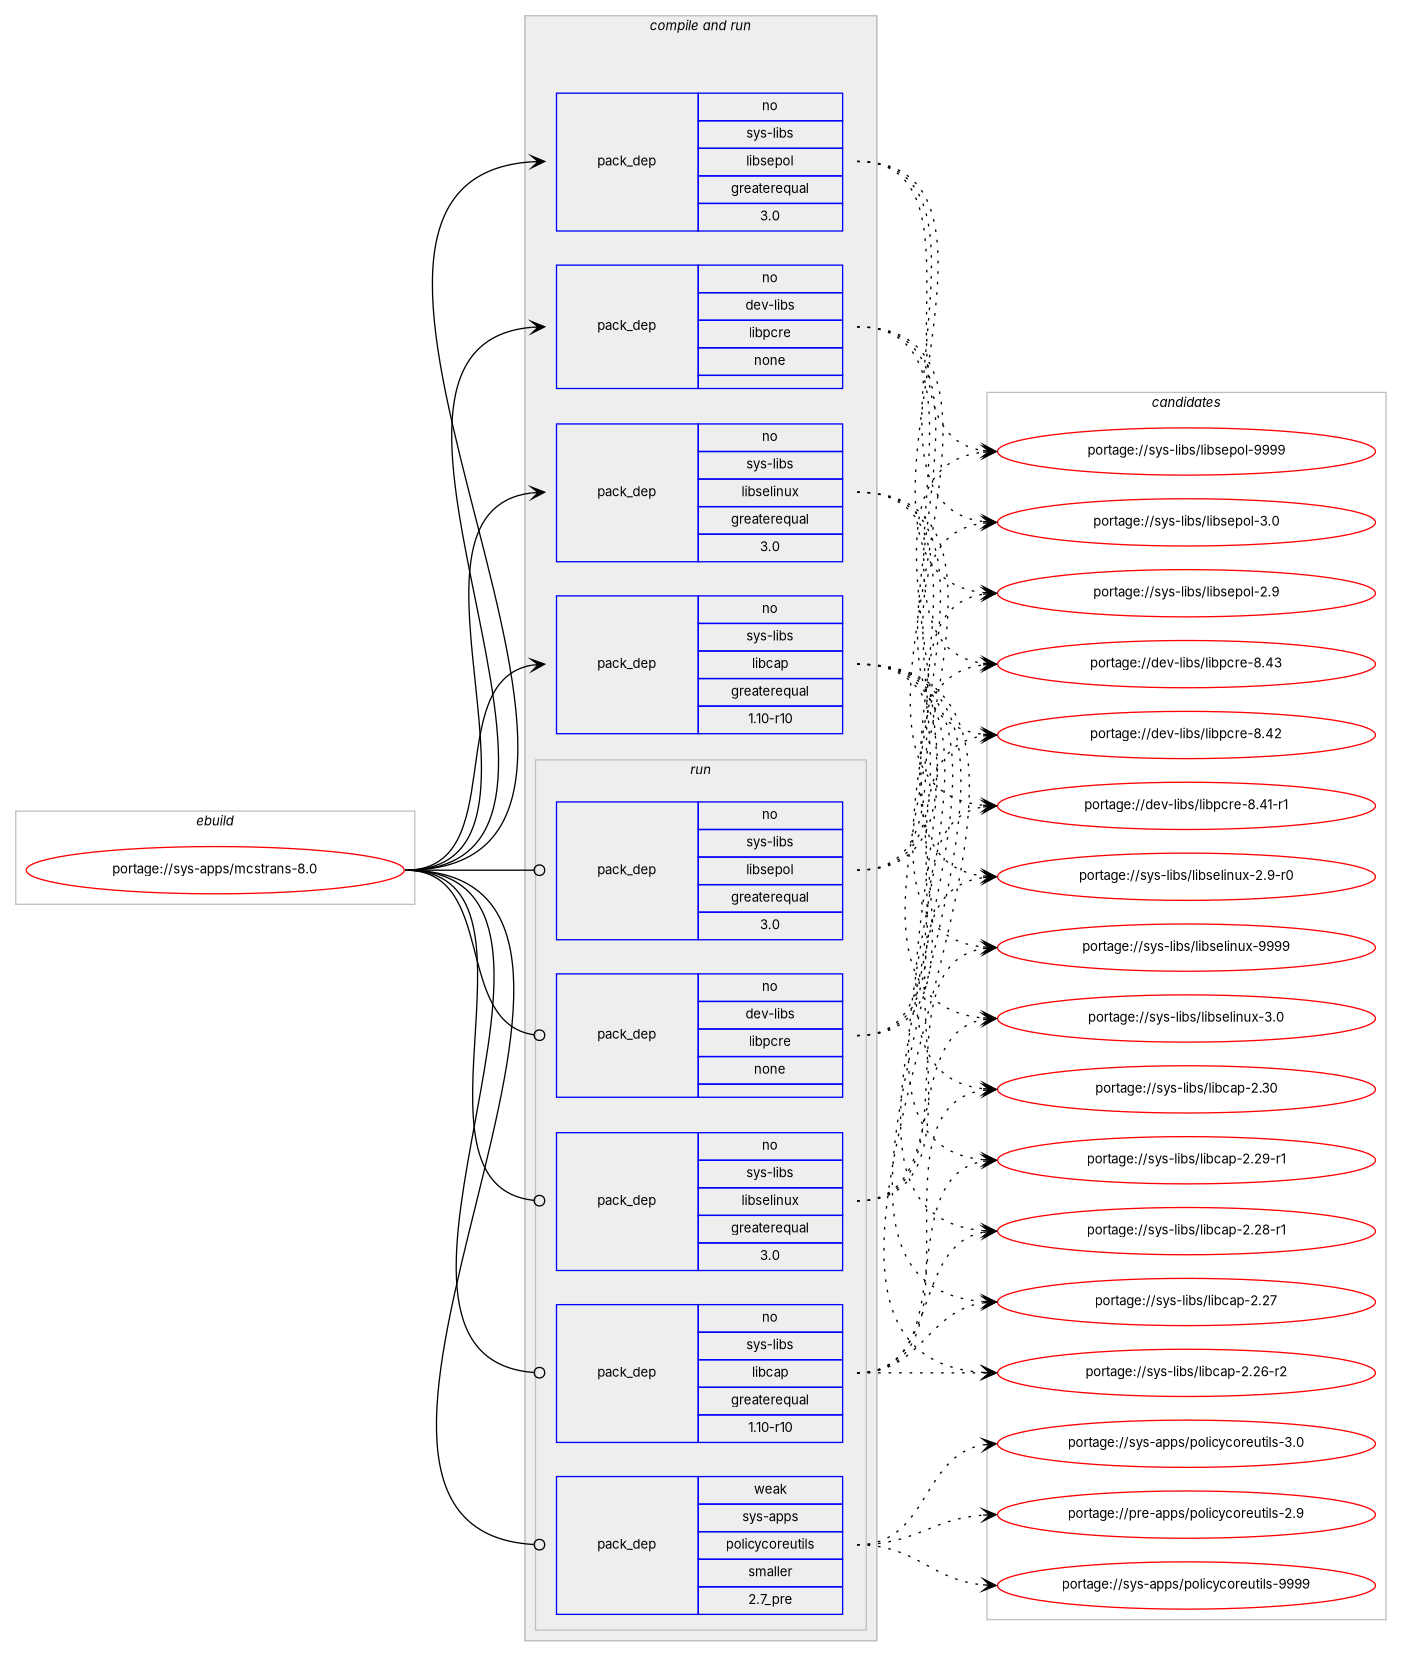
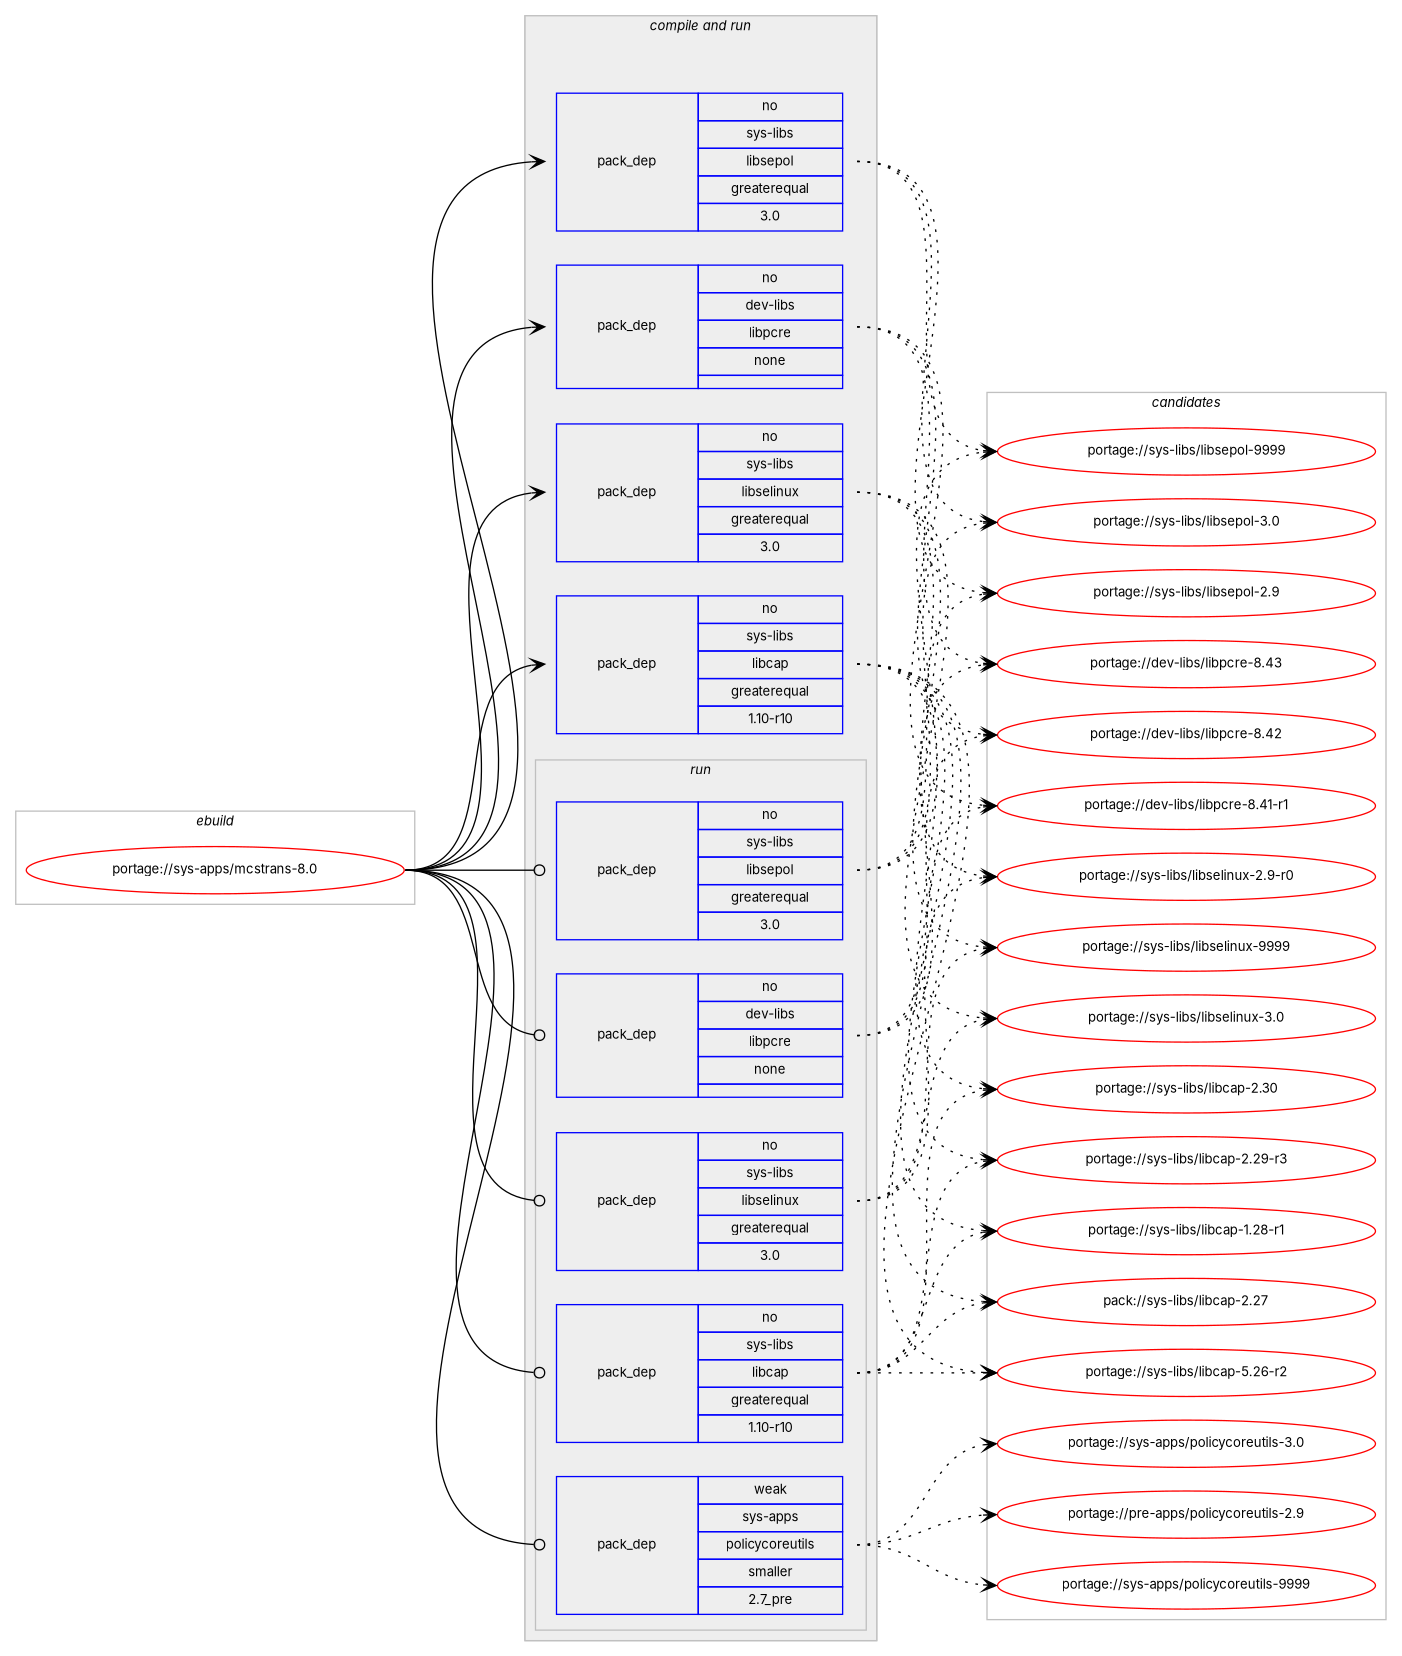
node "portage://sys-libs/libcap-2.29-r1": label "portage://sys-libs/libcap-2.29-r1" -> "portage://sys-libs/libcap-2.29-r3"
node "portage://sys-libs/libcap-2.28-r1": label "portage://sys-libs/libcap-2.28-r1" -> "portage://sys-libs/libcap-1.28-r1"
node "portage://sys-libs/libcap-2.27": label "portage://sys-libs/libcap-2.27" -> "pack://sys-libs/libcap-2.27"
node "portage://sys-libs/libcap-2.26-r2": label "portage://sys-libs/libcap-2.26-r2" -> "portage://sys-libs/libcap-5.26-r2"
